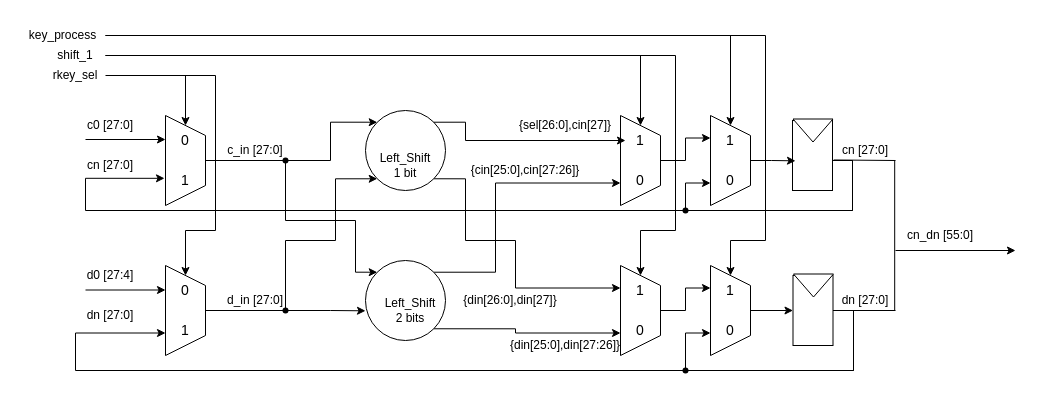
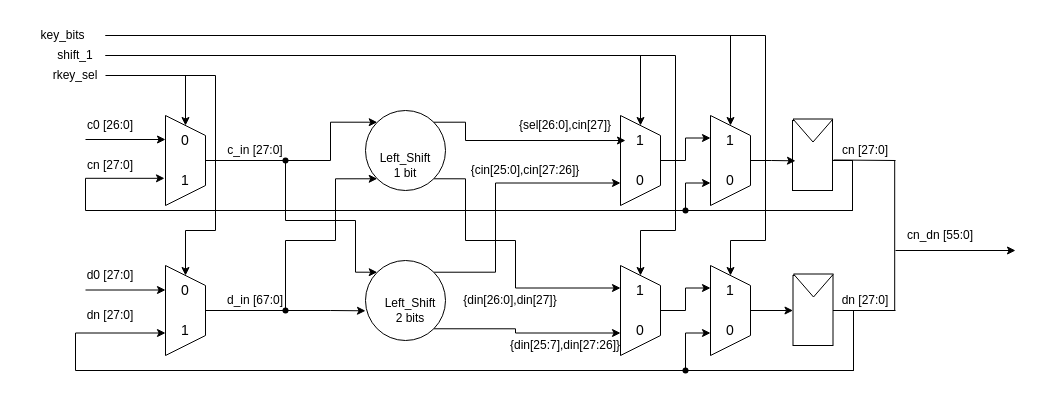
node "key_process": label "key_process" -> "key_bits"
node "c0 [27:0]": label "c0 [27:0]" -> "c0 [26:0]"
node "d0 [27:4]": label "d0 [27:4]" -> "d0 [27:0]"
node "d_in [27:0]": label "d_in [27:0]" -> "d_in [67:0]"
node "{din[25:0],din[27:26]}": label "{din[25:0],din[27:26]}" -> "{din[25:7],din[27:26]}"
